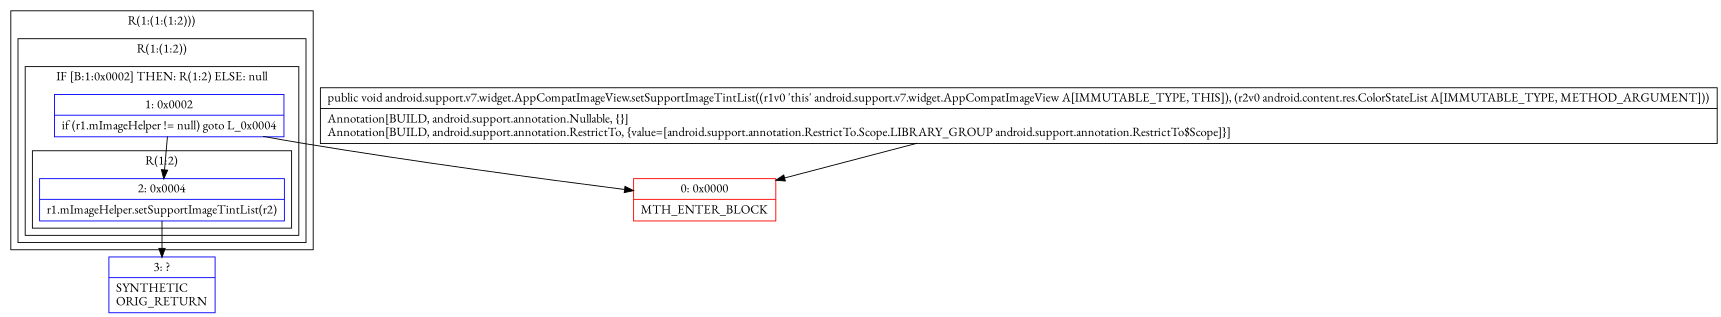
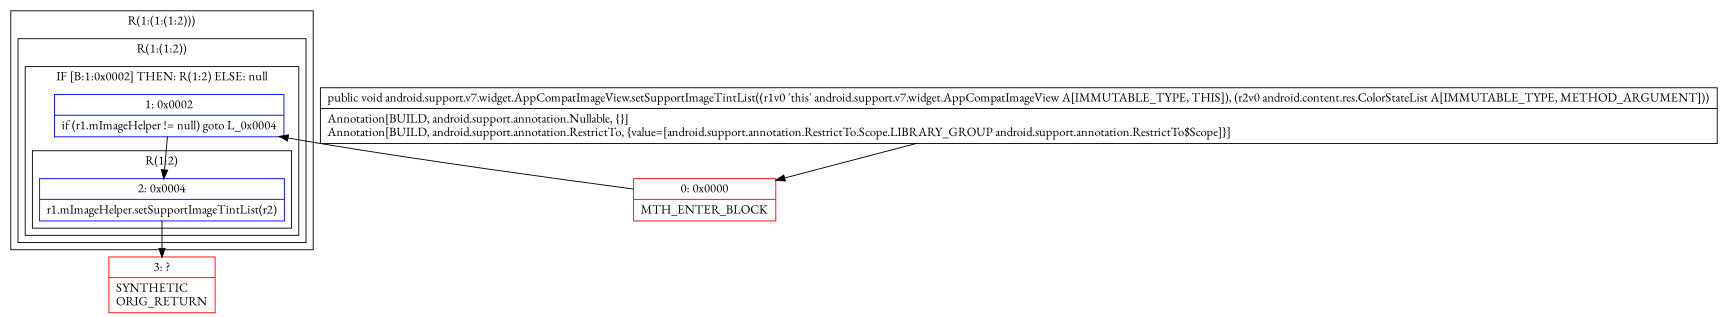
edge "1: 0x0002" -> "0: 0x0000": reversed
node "3: ?": color blue -> red
